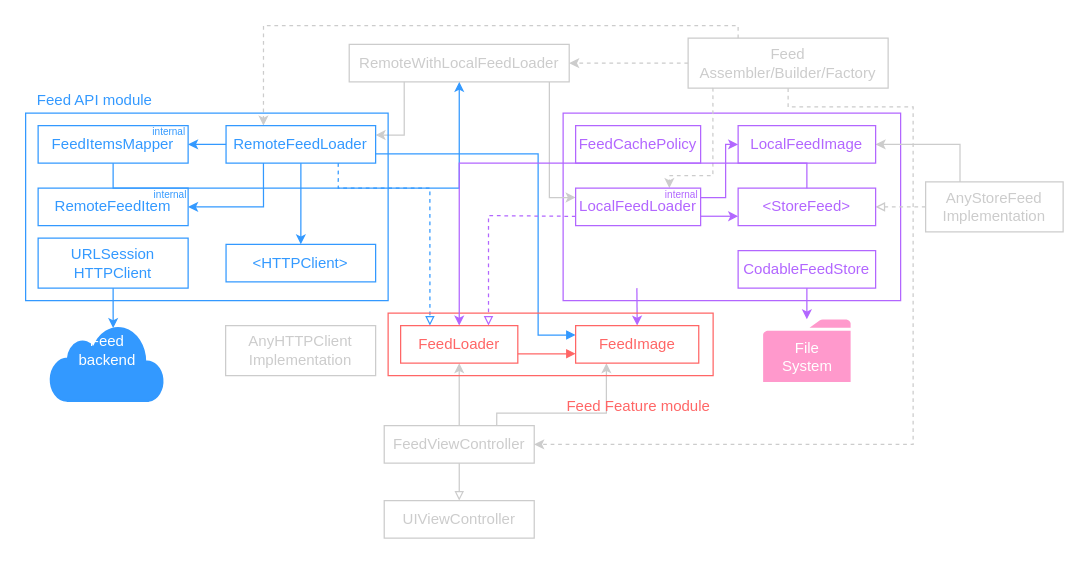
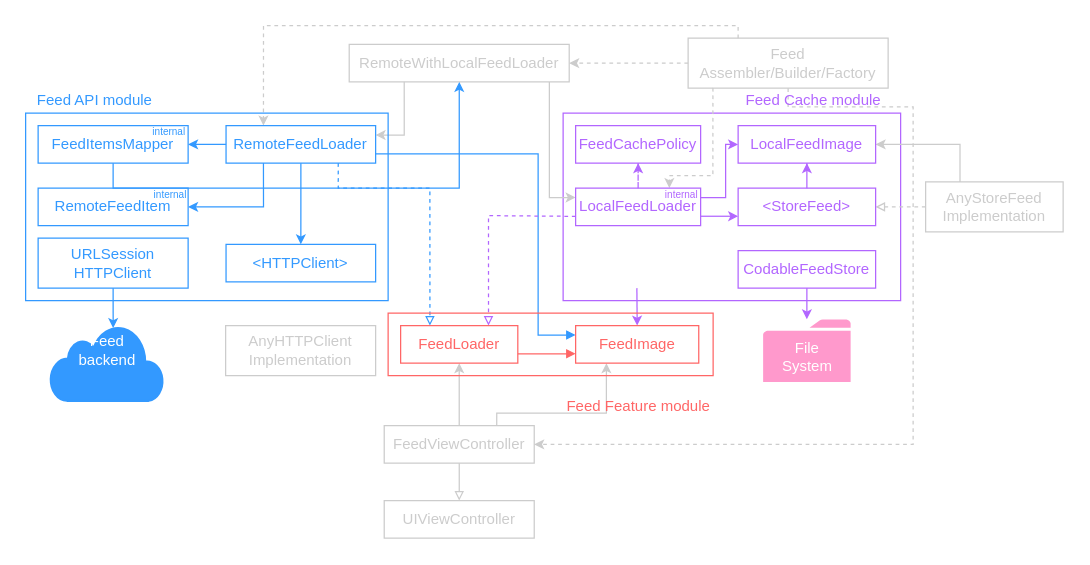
node "Feed Cache module": added
edge "LocalFeedLoader" -> "FeedCachePolicy": added
edge "<StoreFeed>" -> "FeedLoader": now "<StoreFeed>" -> "LocalFeedImage"
